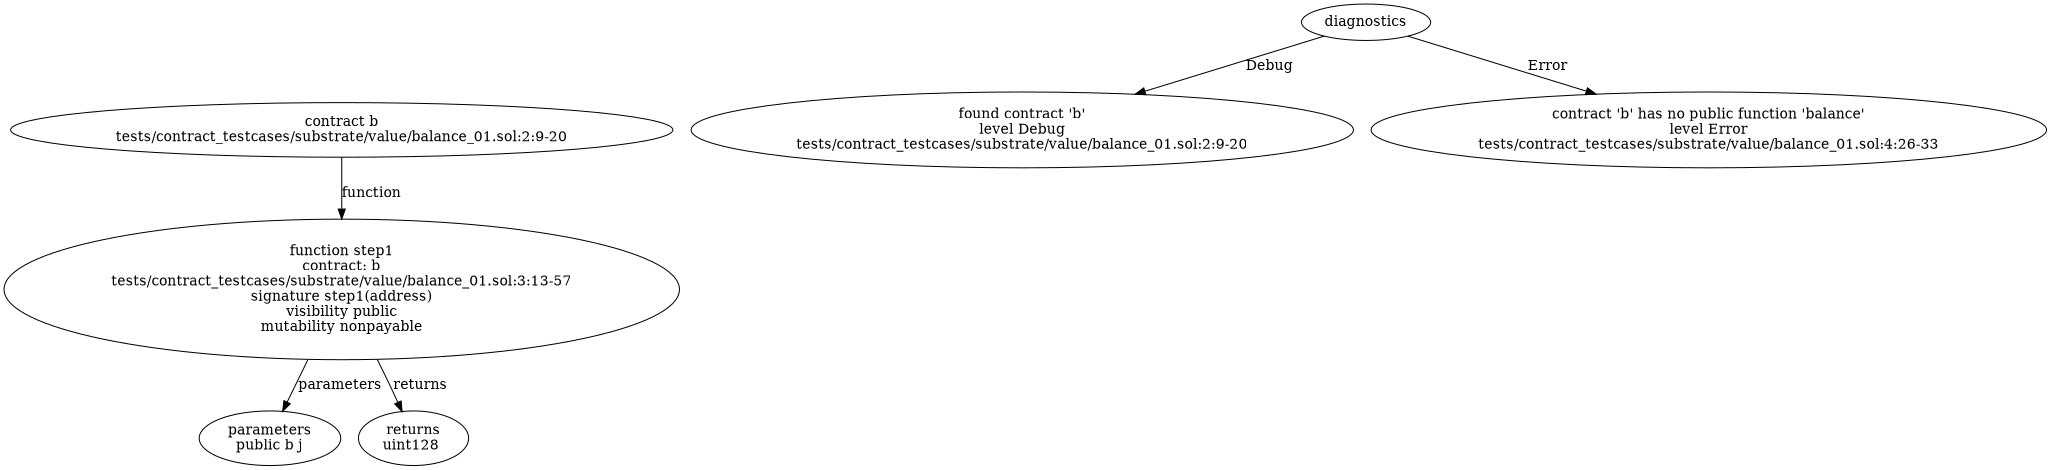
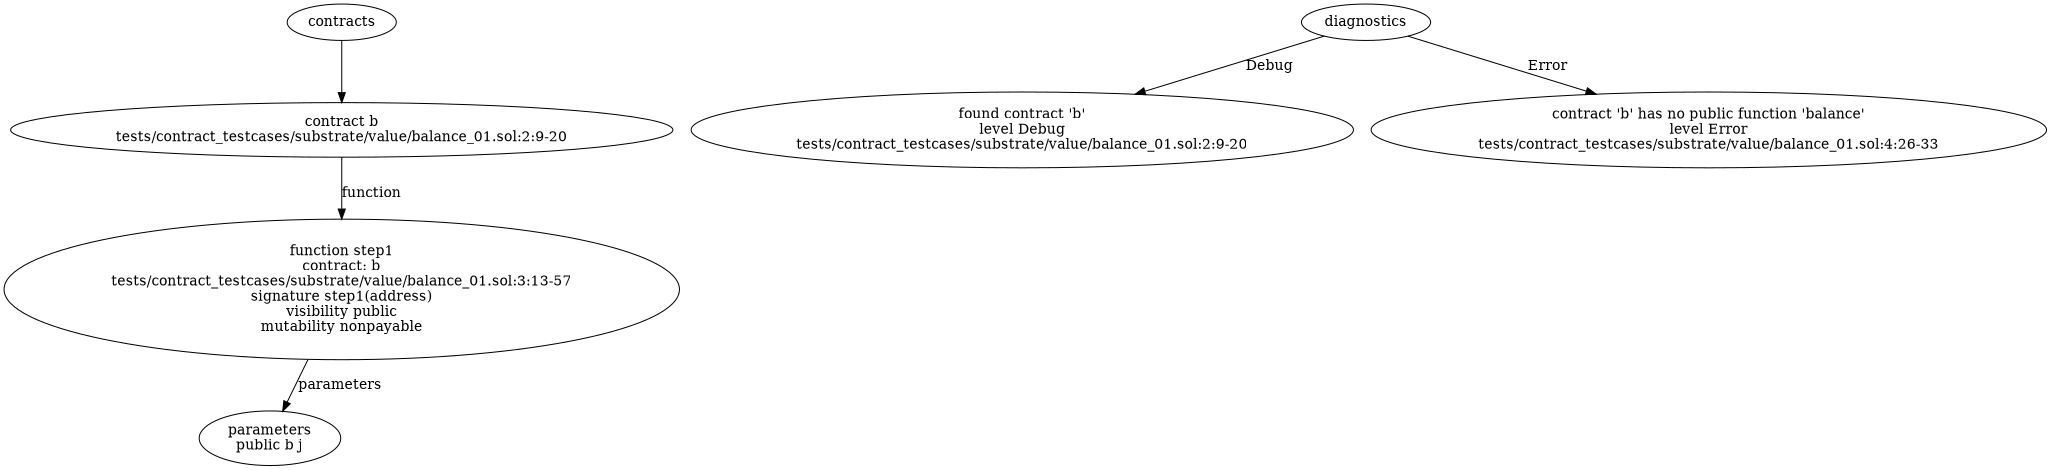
node "contracts": added
node "returns uint128": removed
